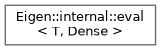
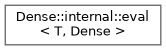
node "Eigen::internal::eval < T, Dense >": label "Eigen::internal::eval < T, Dense >" -> "Dense::internal::eval < T, Dense >"
